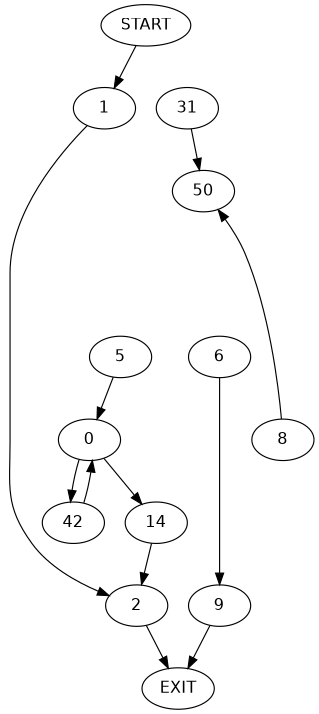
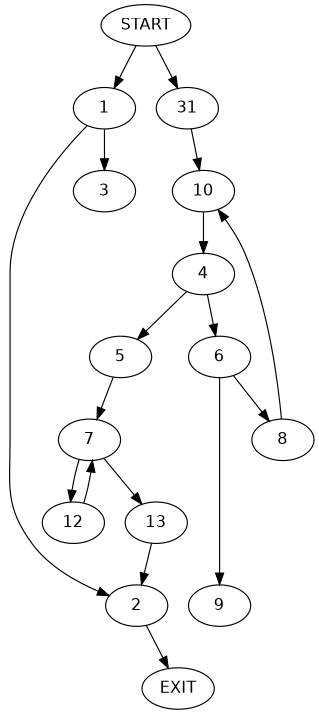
edge "START" -> "31": added
node "3": added
node "50": label "50" -> "10"
node "4": added
edge "6" -> "8": added
node "0": label "0" -> "7"
node "42": label "42" -> "12"
node "14": label "14" -> "13"
edge "9" -> "EXIT": removed
